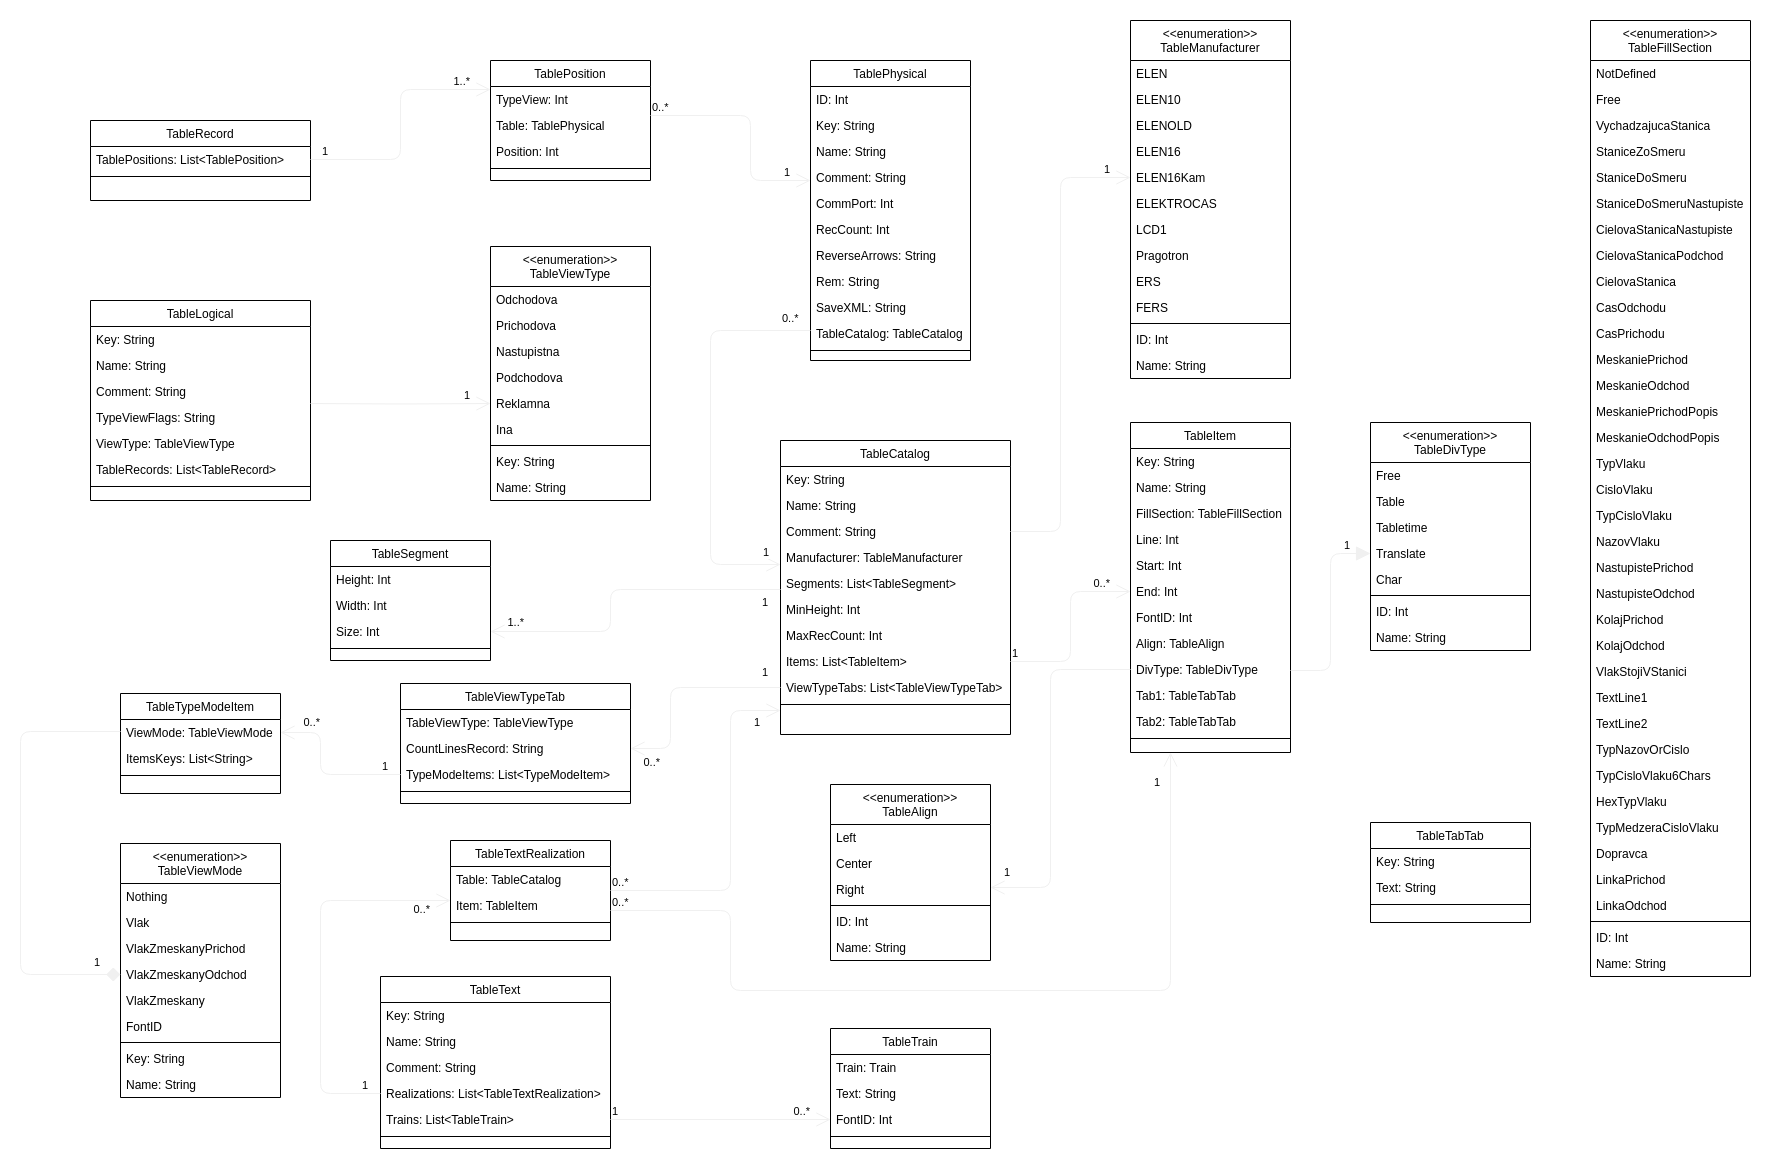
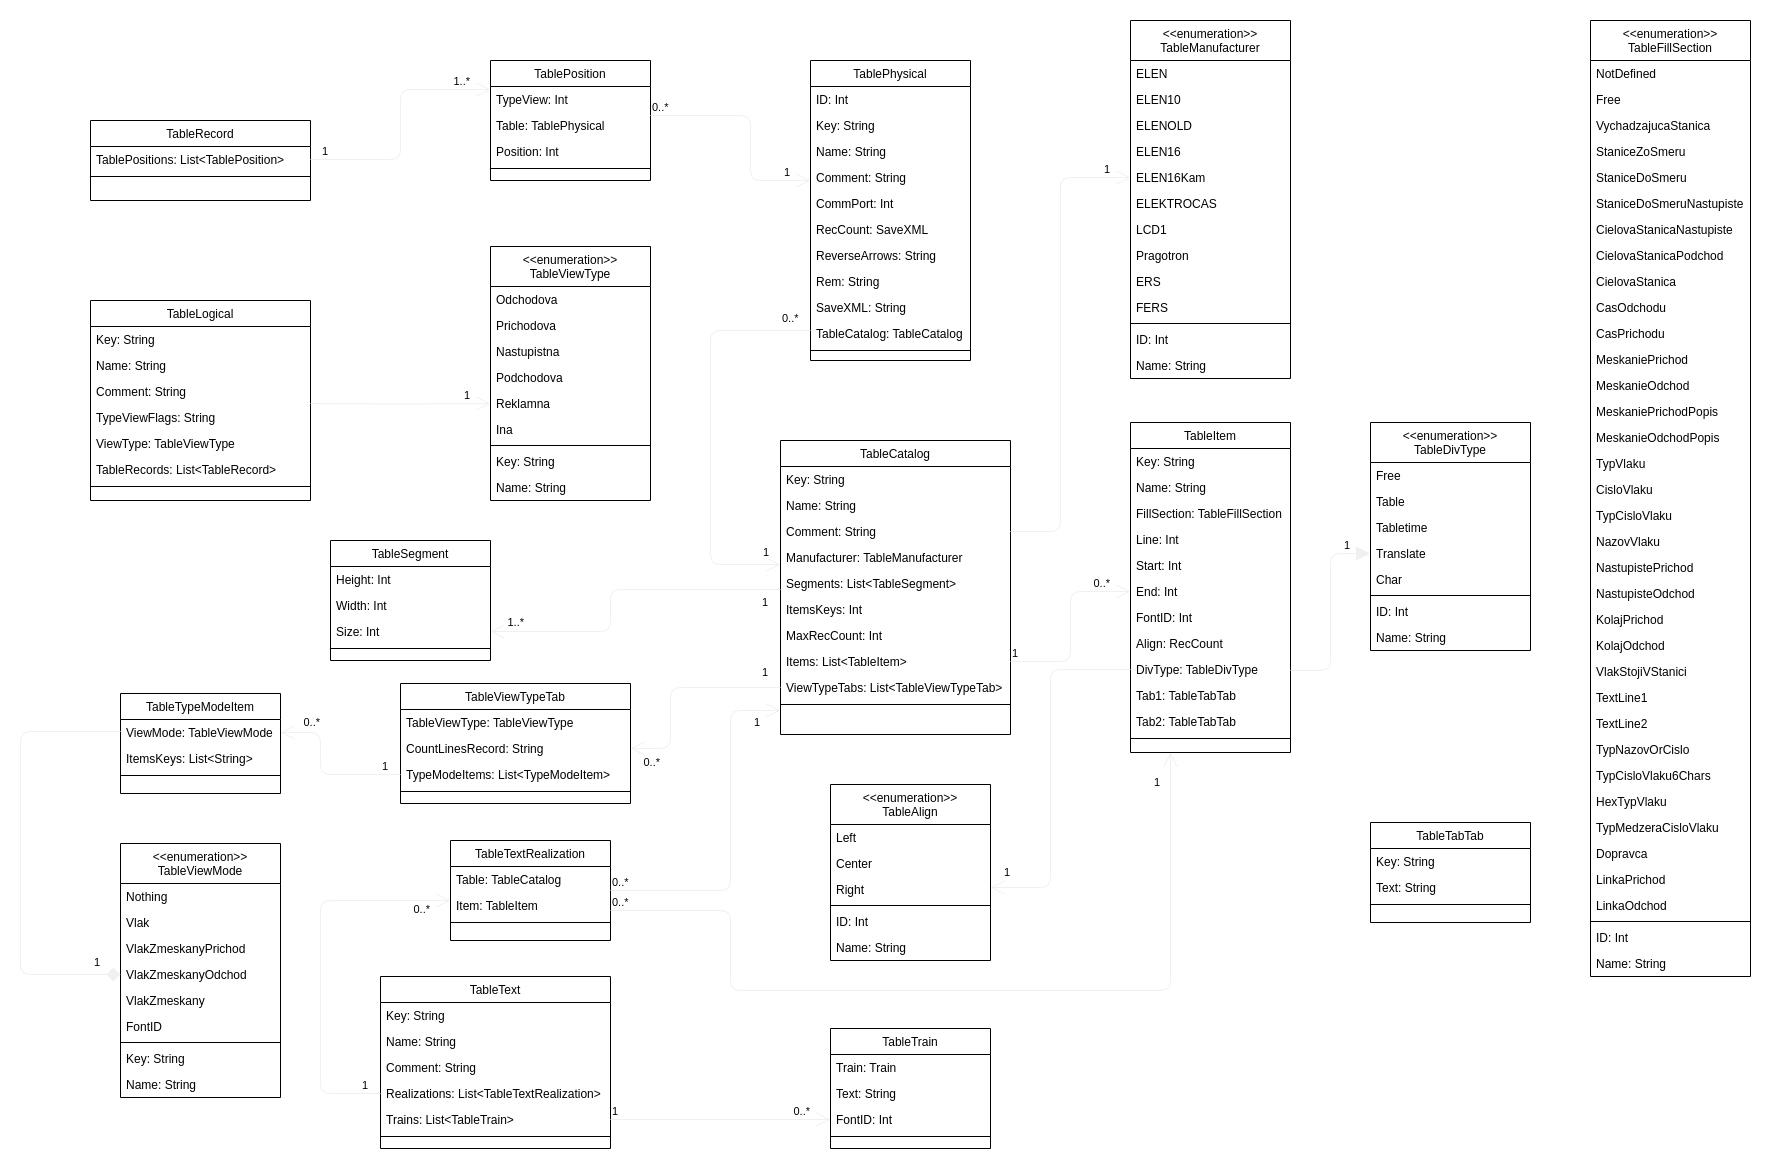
node "RecCount: Int": label "RecCount: Int" -> "RecCount: SaveXML"
node "MinHeight: Int": label "MinHeight: Int" -> "ItemsKeys: Int"
node "Align: TableAlign": label "Align: TableAlign" -> "Align: RecCount"
